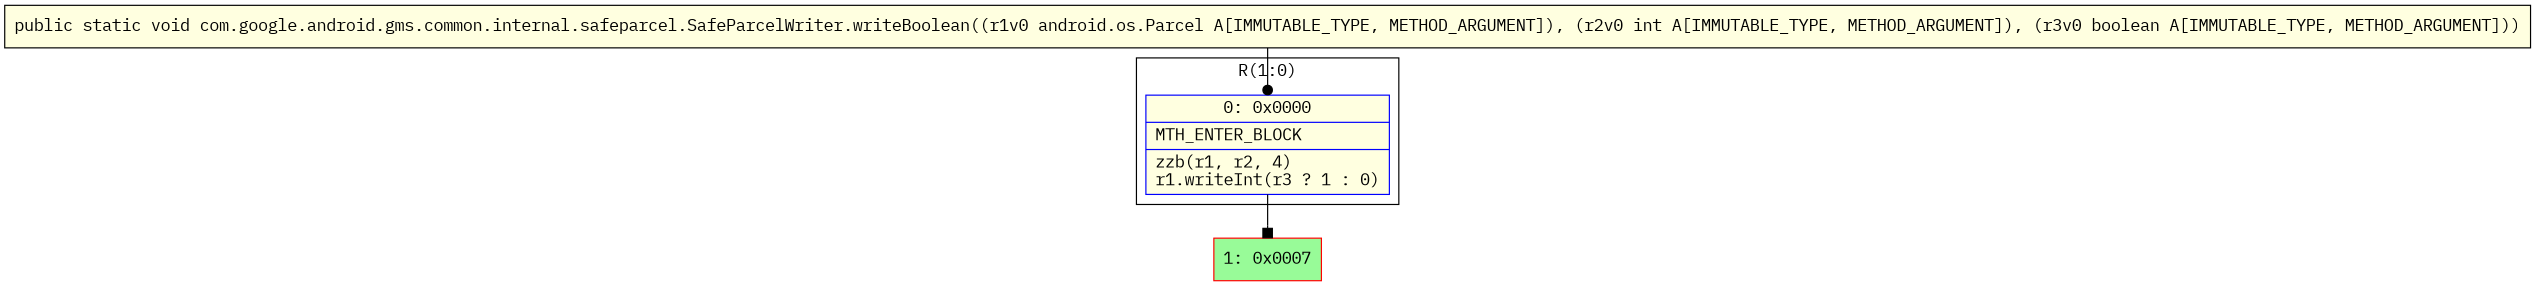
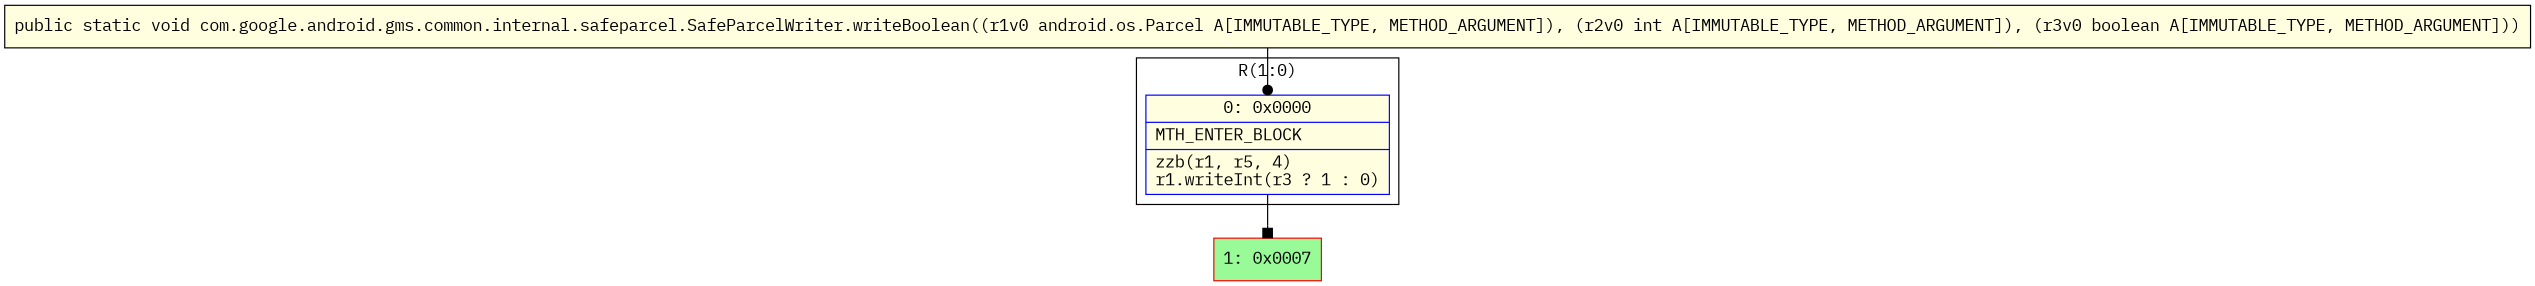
node "0: 0x0000": text "zzb(r1, r2, 4)" -> "zzb(r1, r5, 4)"
